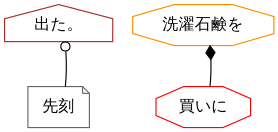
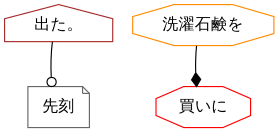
edge "先刻" -> "出た。": reversed
edge "買いに" -> "洗濯石鹸を": reversed
